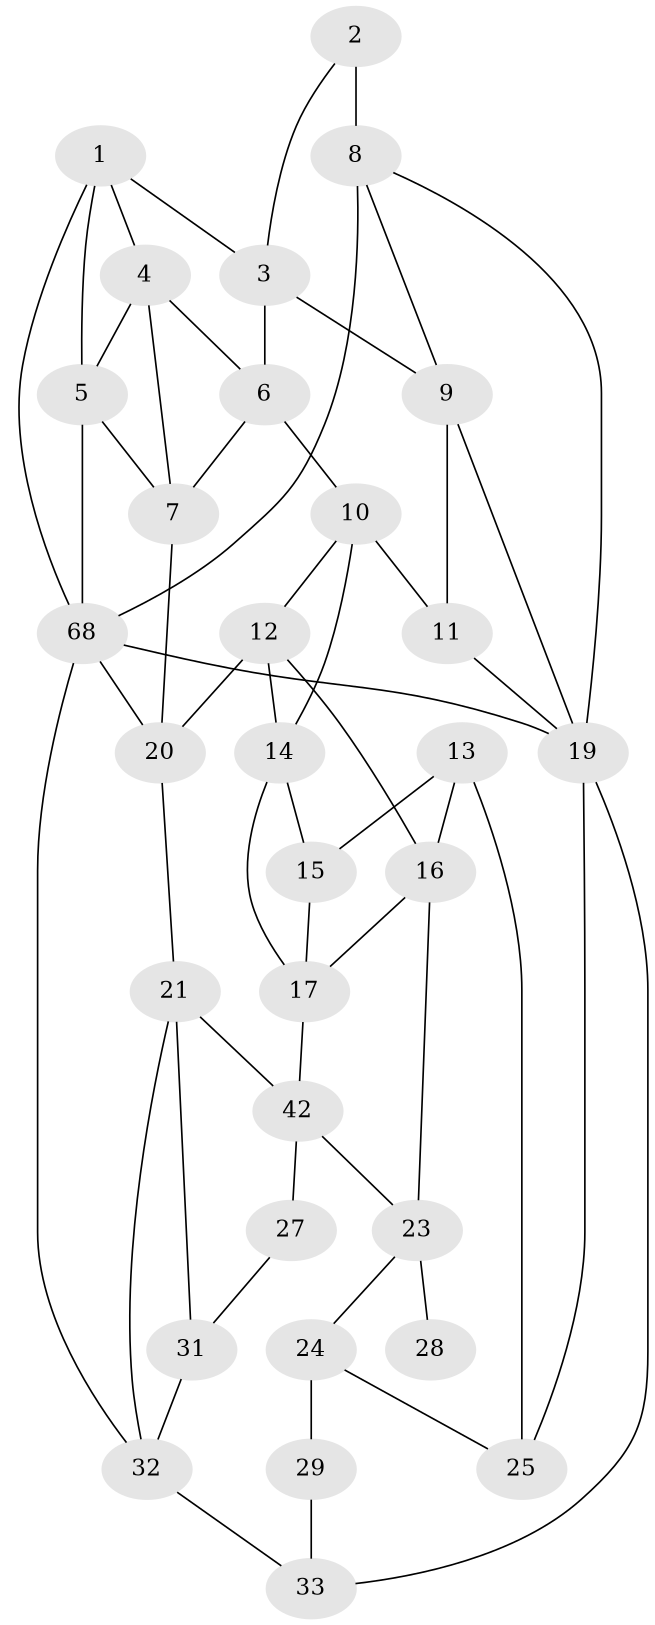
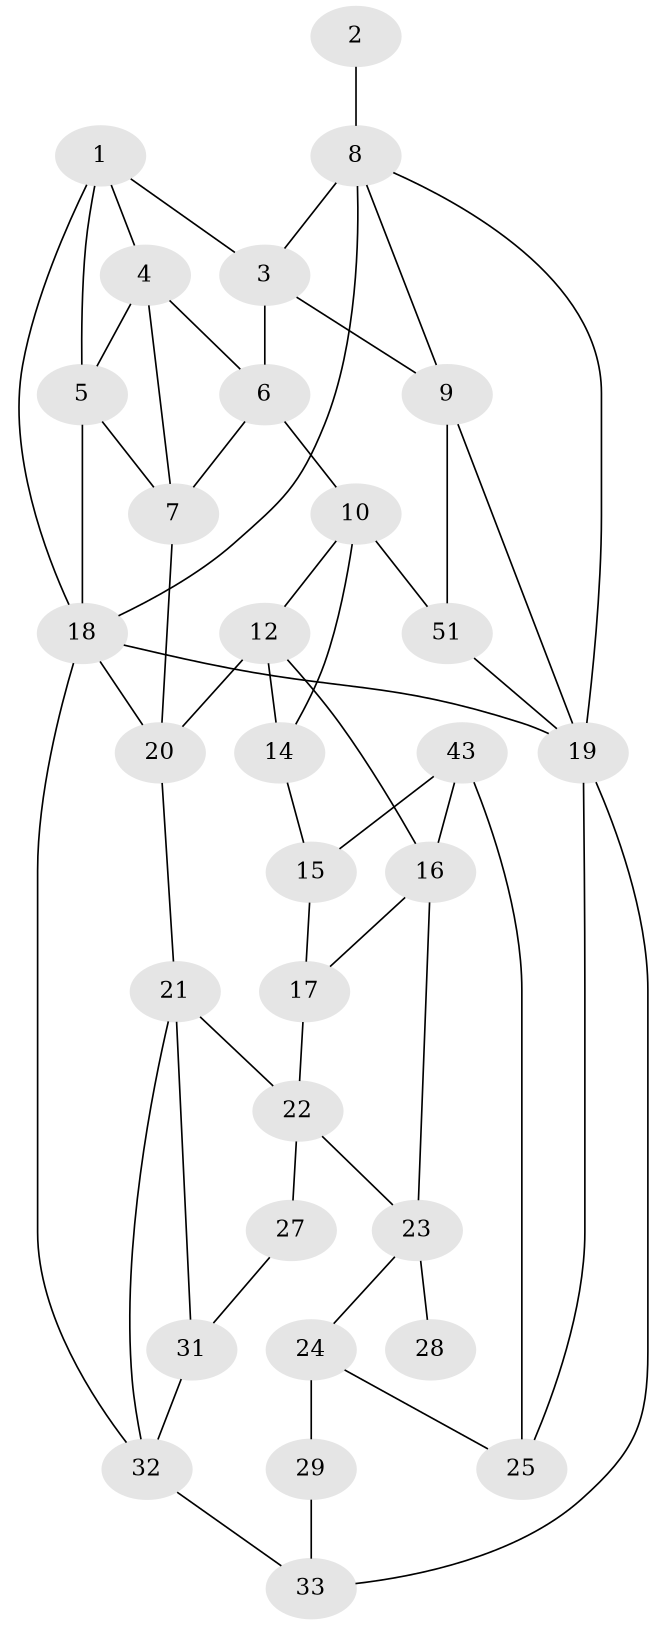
edge "2" -- "3": now "8" -- "3"
node "68": label "68" -> "18"
node "11": label "11" -> "51"
node "13": label "13" -> "43"
edge "14" -- "17": removed
node "42": label "42" -> "22"
